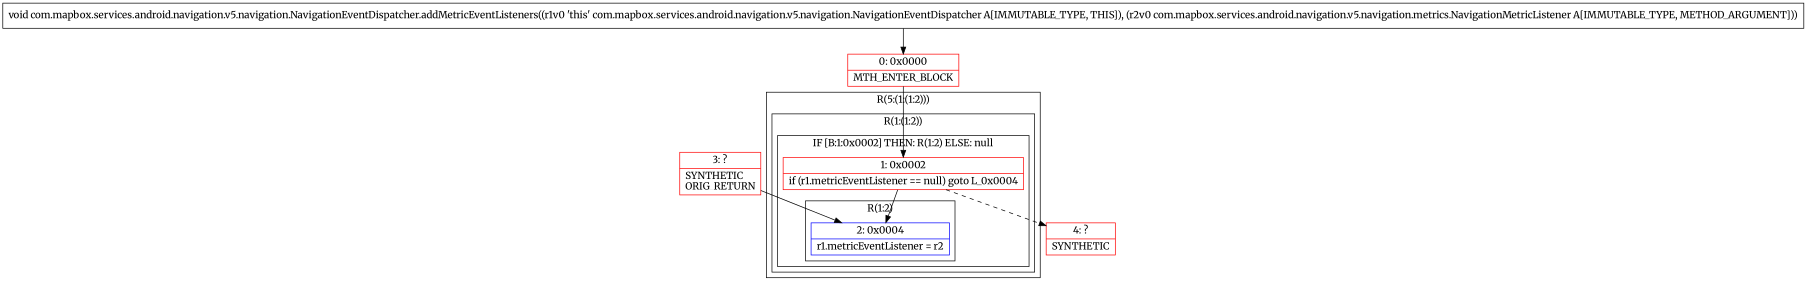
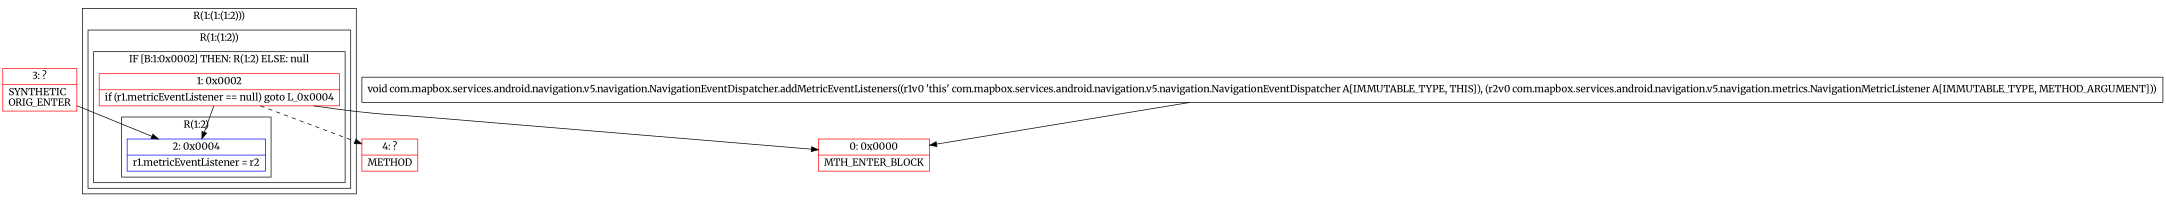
cluster "R(5:(1:(1:2)))": label "R(5:(1:(1:2)))" -> "R(1:(1:(1:2)))"
edge "0: 0x0000" -> "1: 0x0002": reversed
node "3: ?": text "ORIG_RETURN" -> "ORIG_ENTER"
node "4: ?": text "SYNTHETIC" -> "METHOD"
